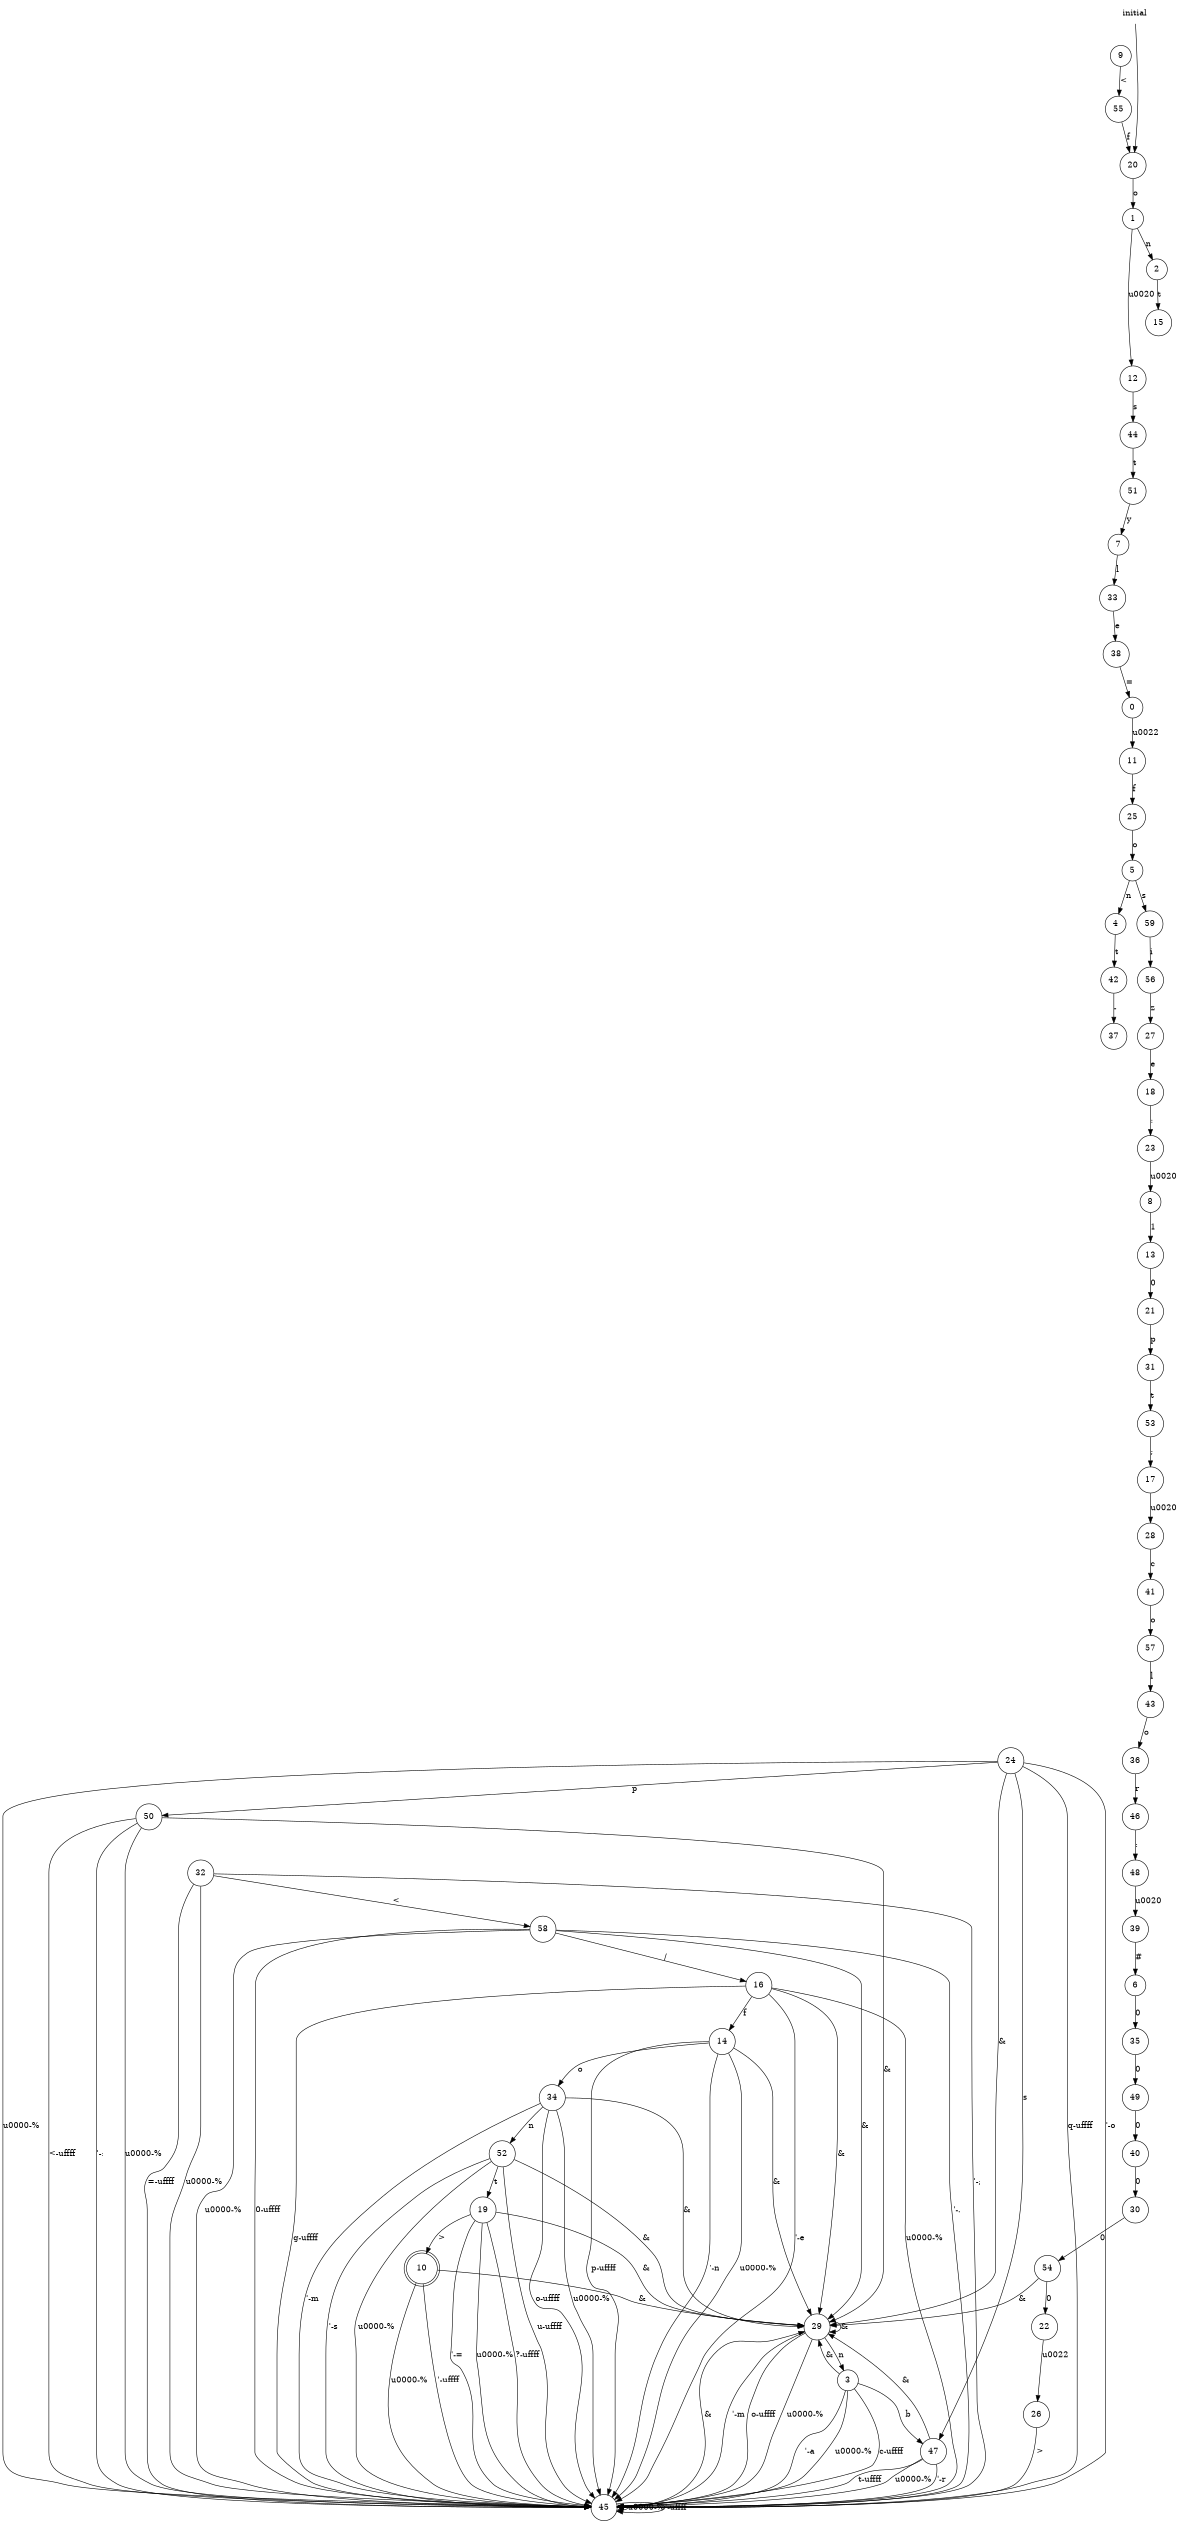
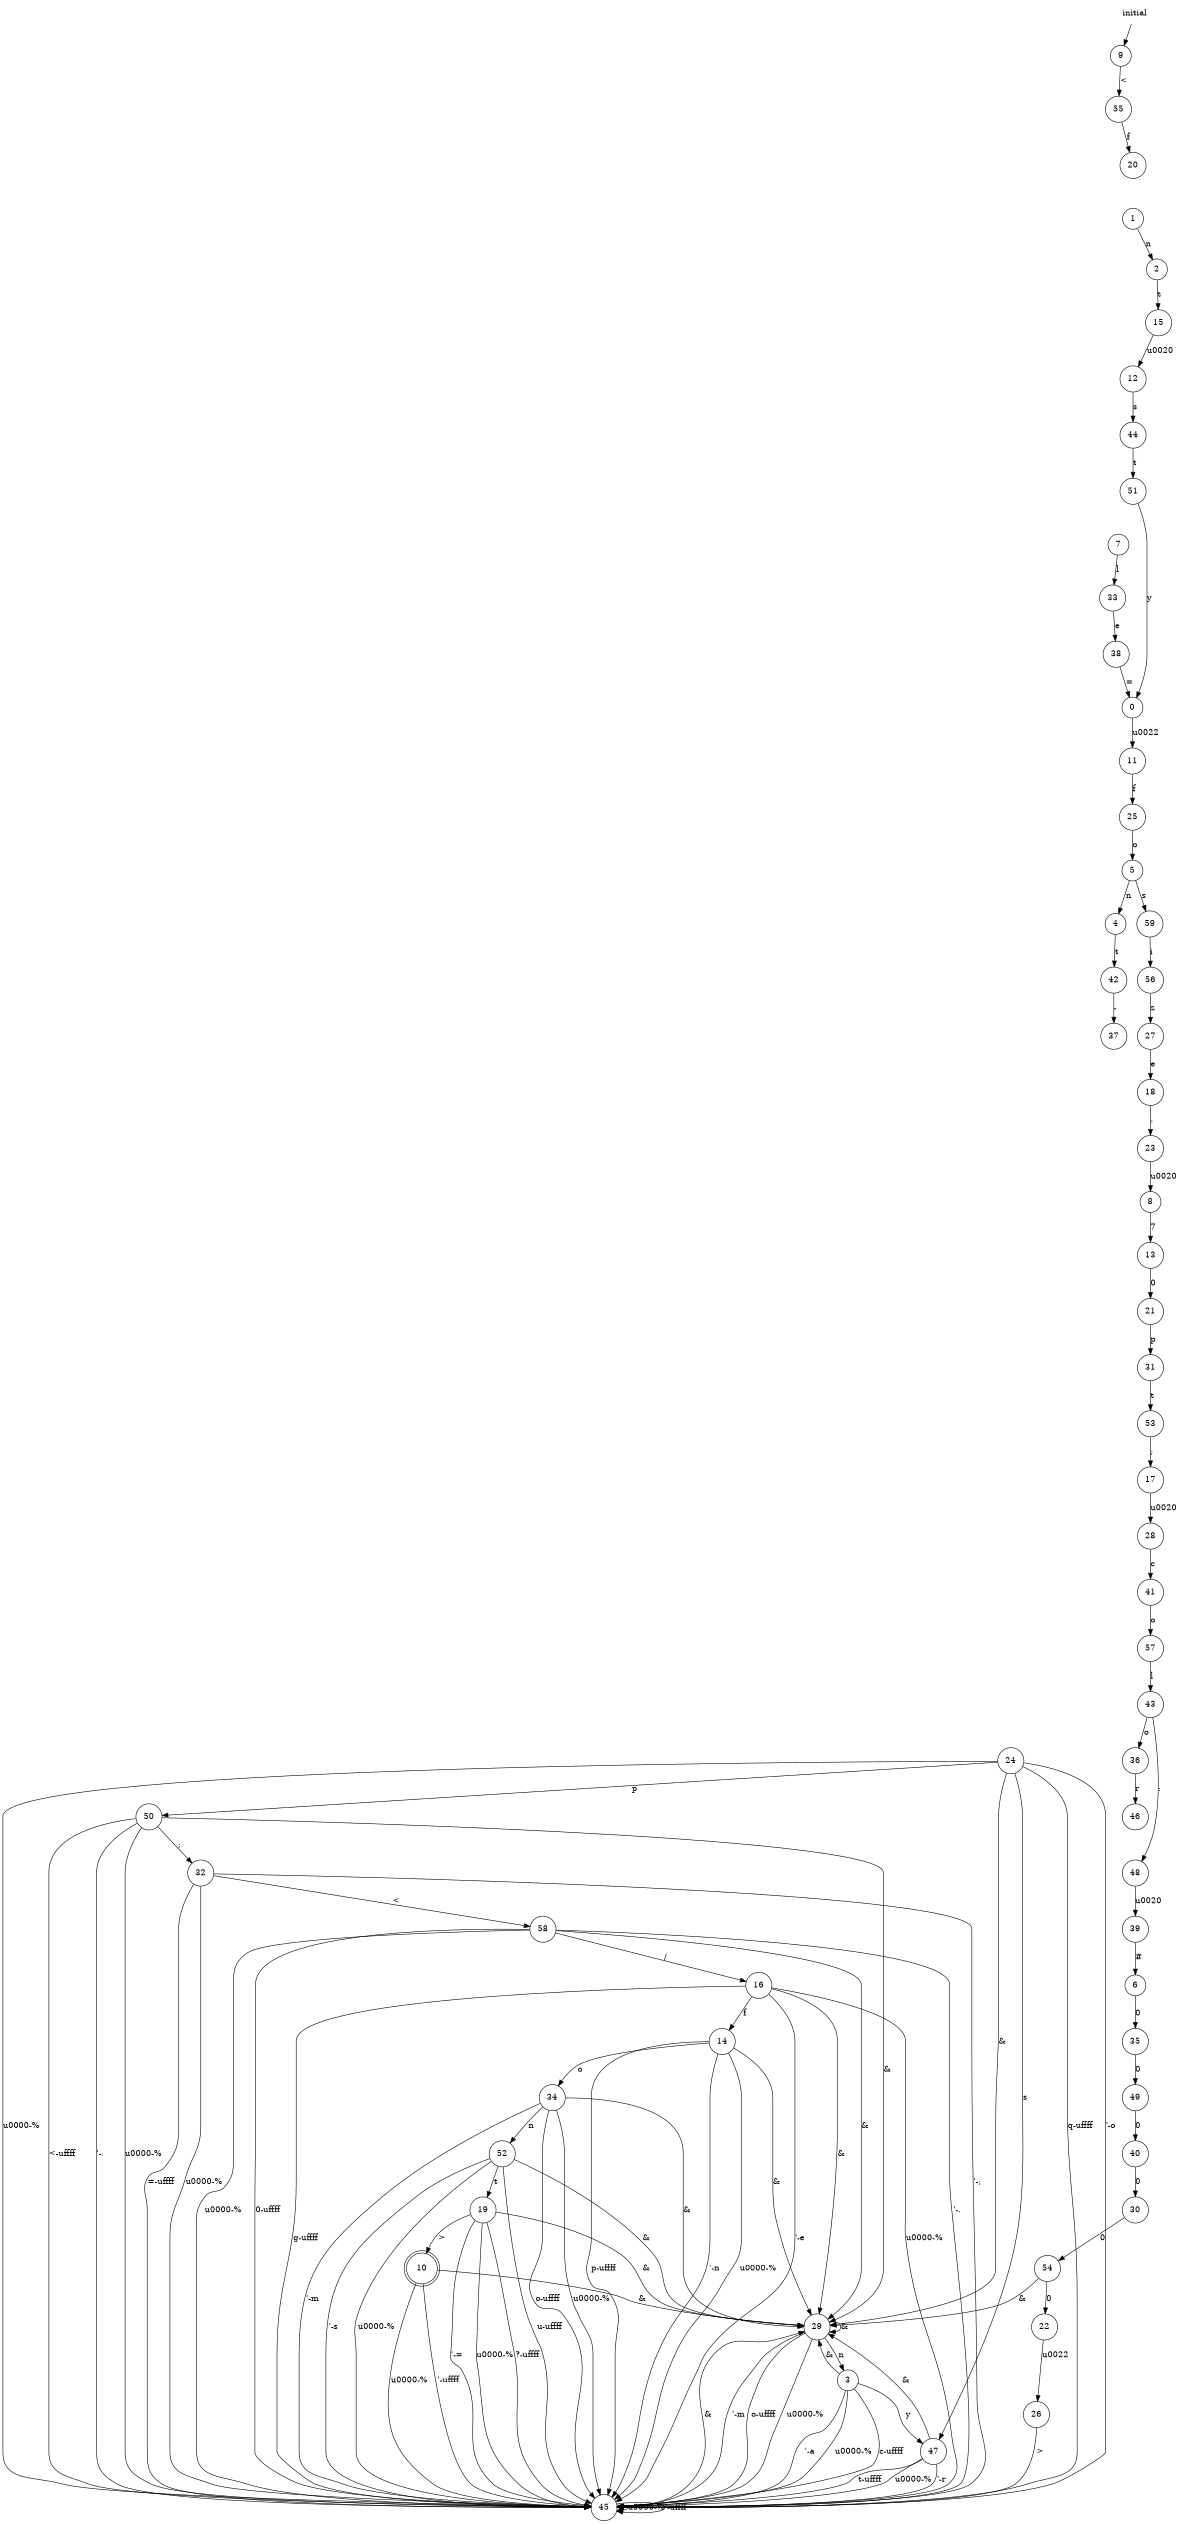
edge "initial" -> "20": now "initial" -> "9"
edge "20" -> "1": removed, label "o"
edge "1" -> "12": now "15" -> "12"
edge "51" -> "7": now "51" -> "0"
edge "8" -> "13": label "1" -> "7"
edge "46" -> "48": now "43" -> "48"
edge "50" -> "32": added, label ";"
edge "3" -> "47": label "b" -> "y"
